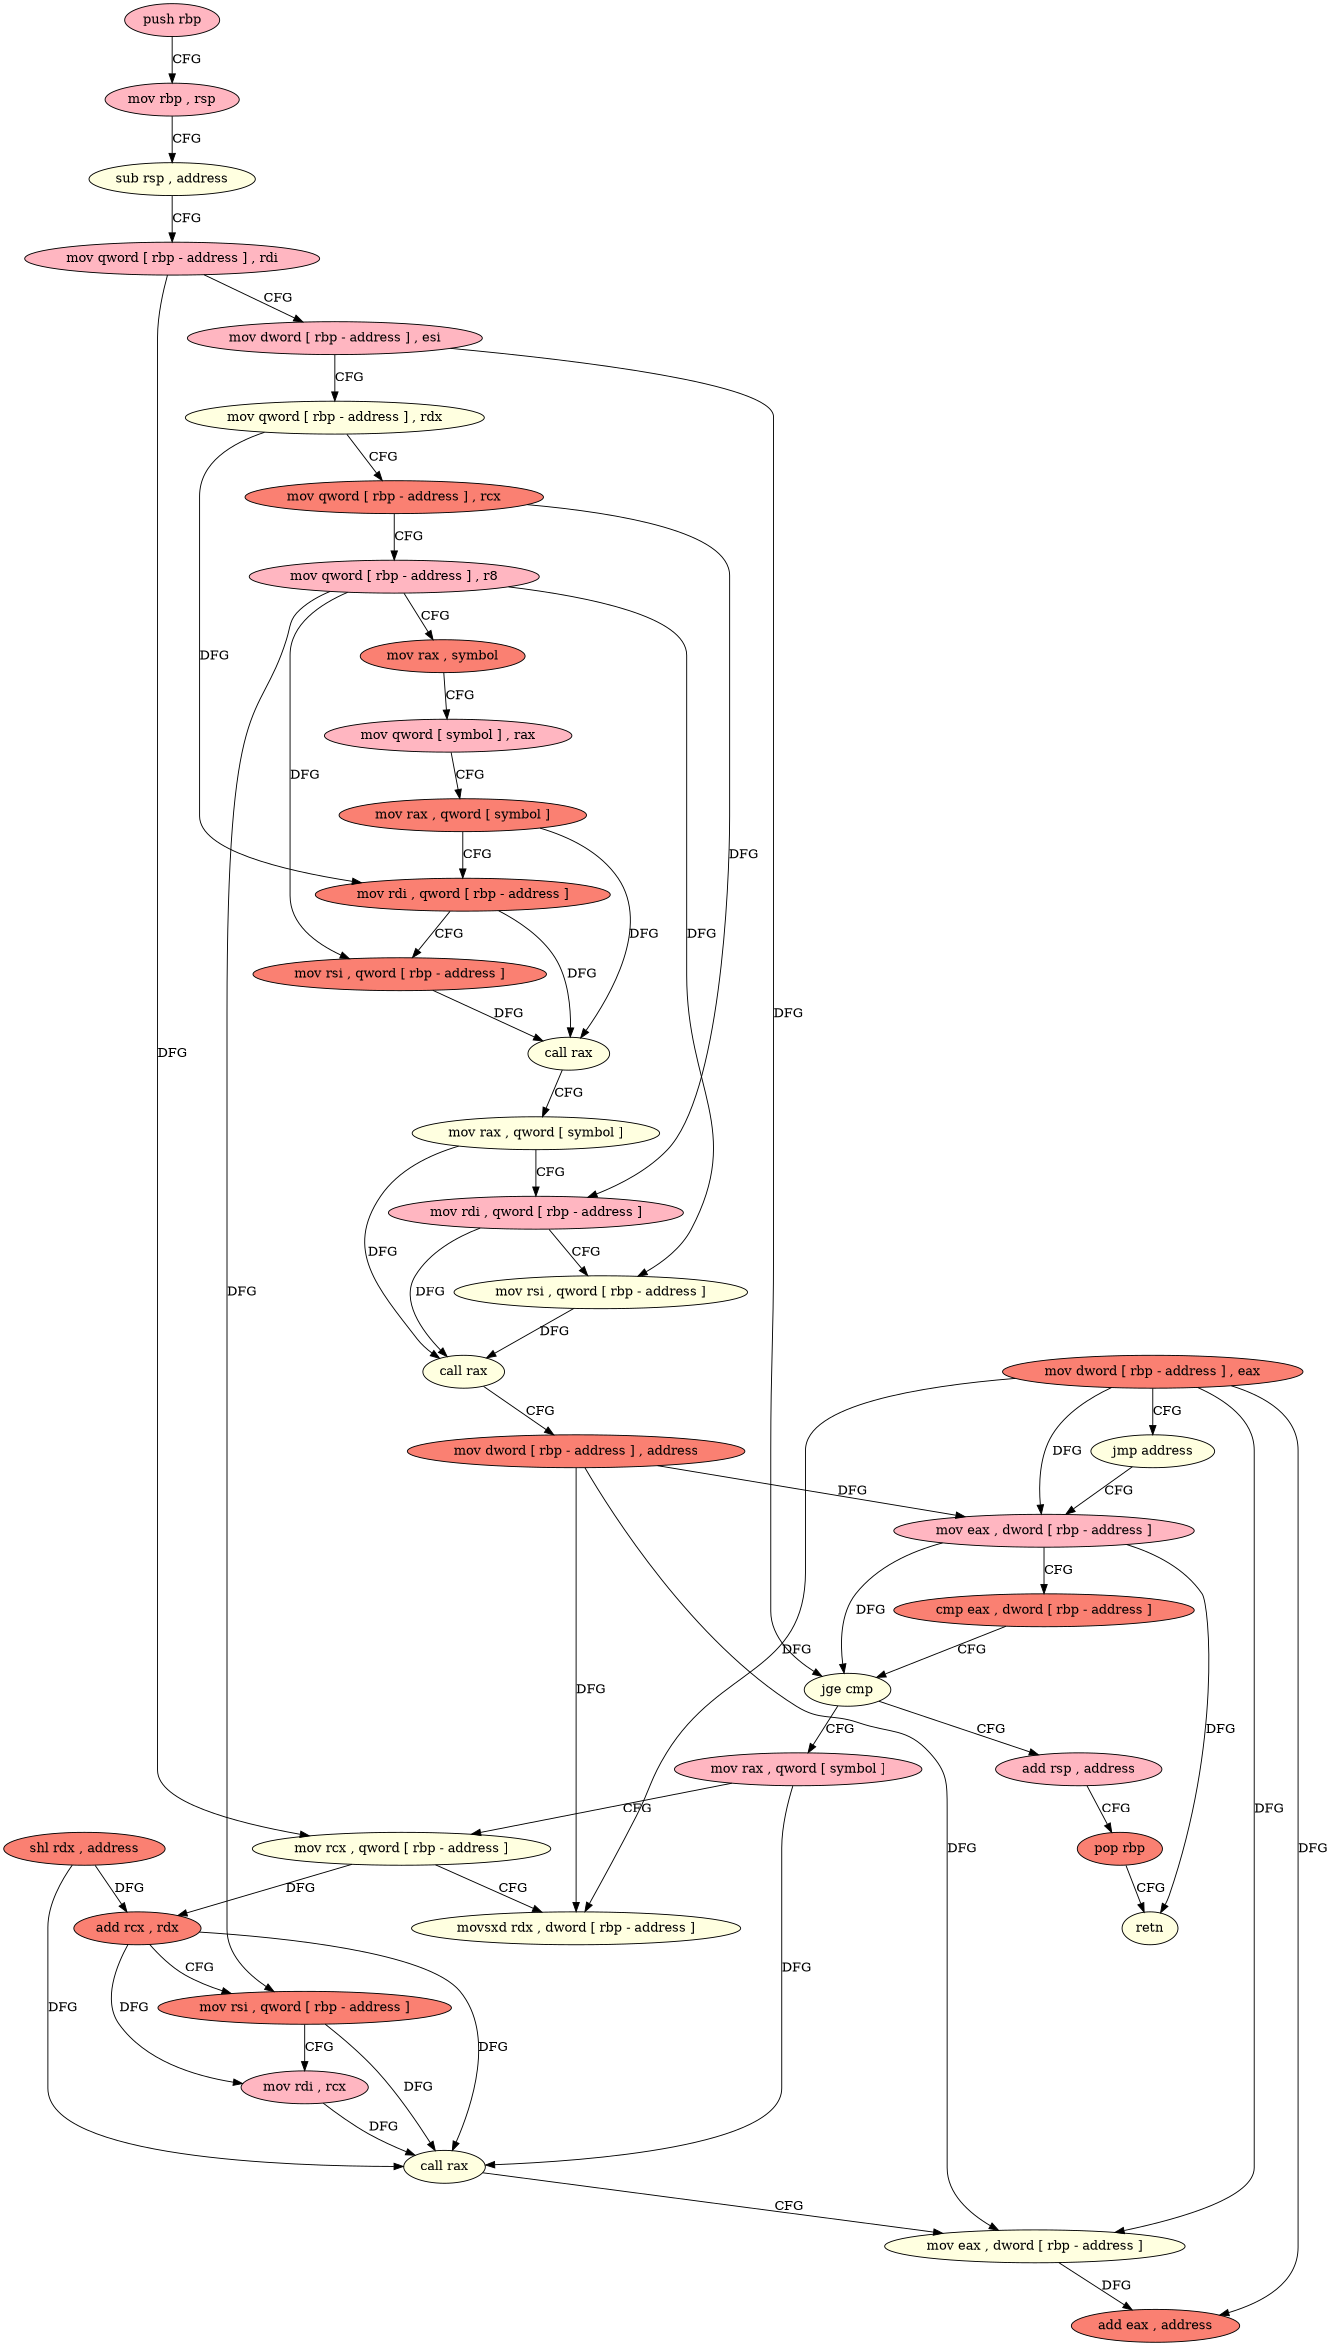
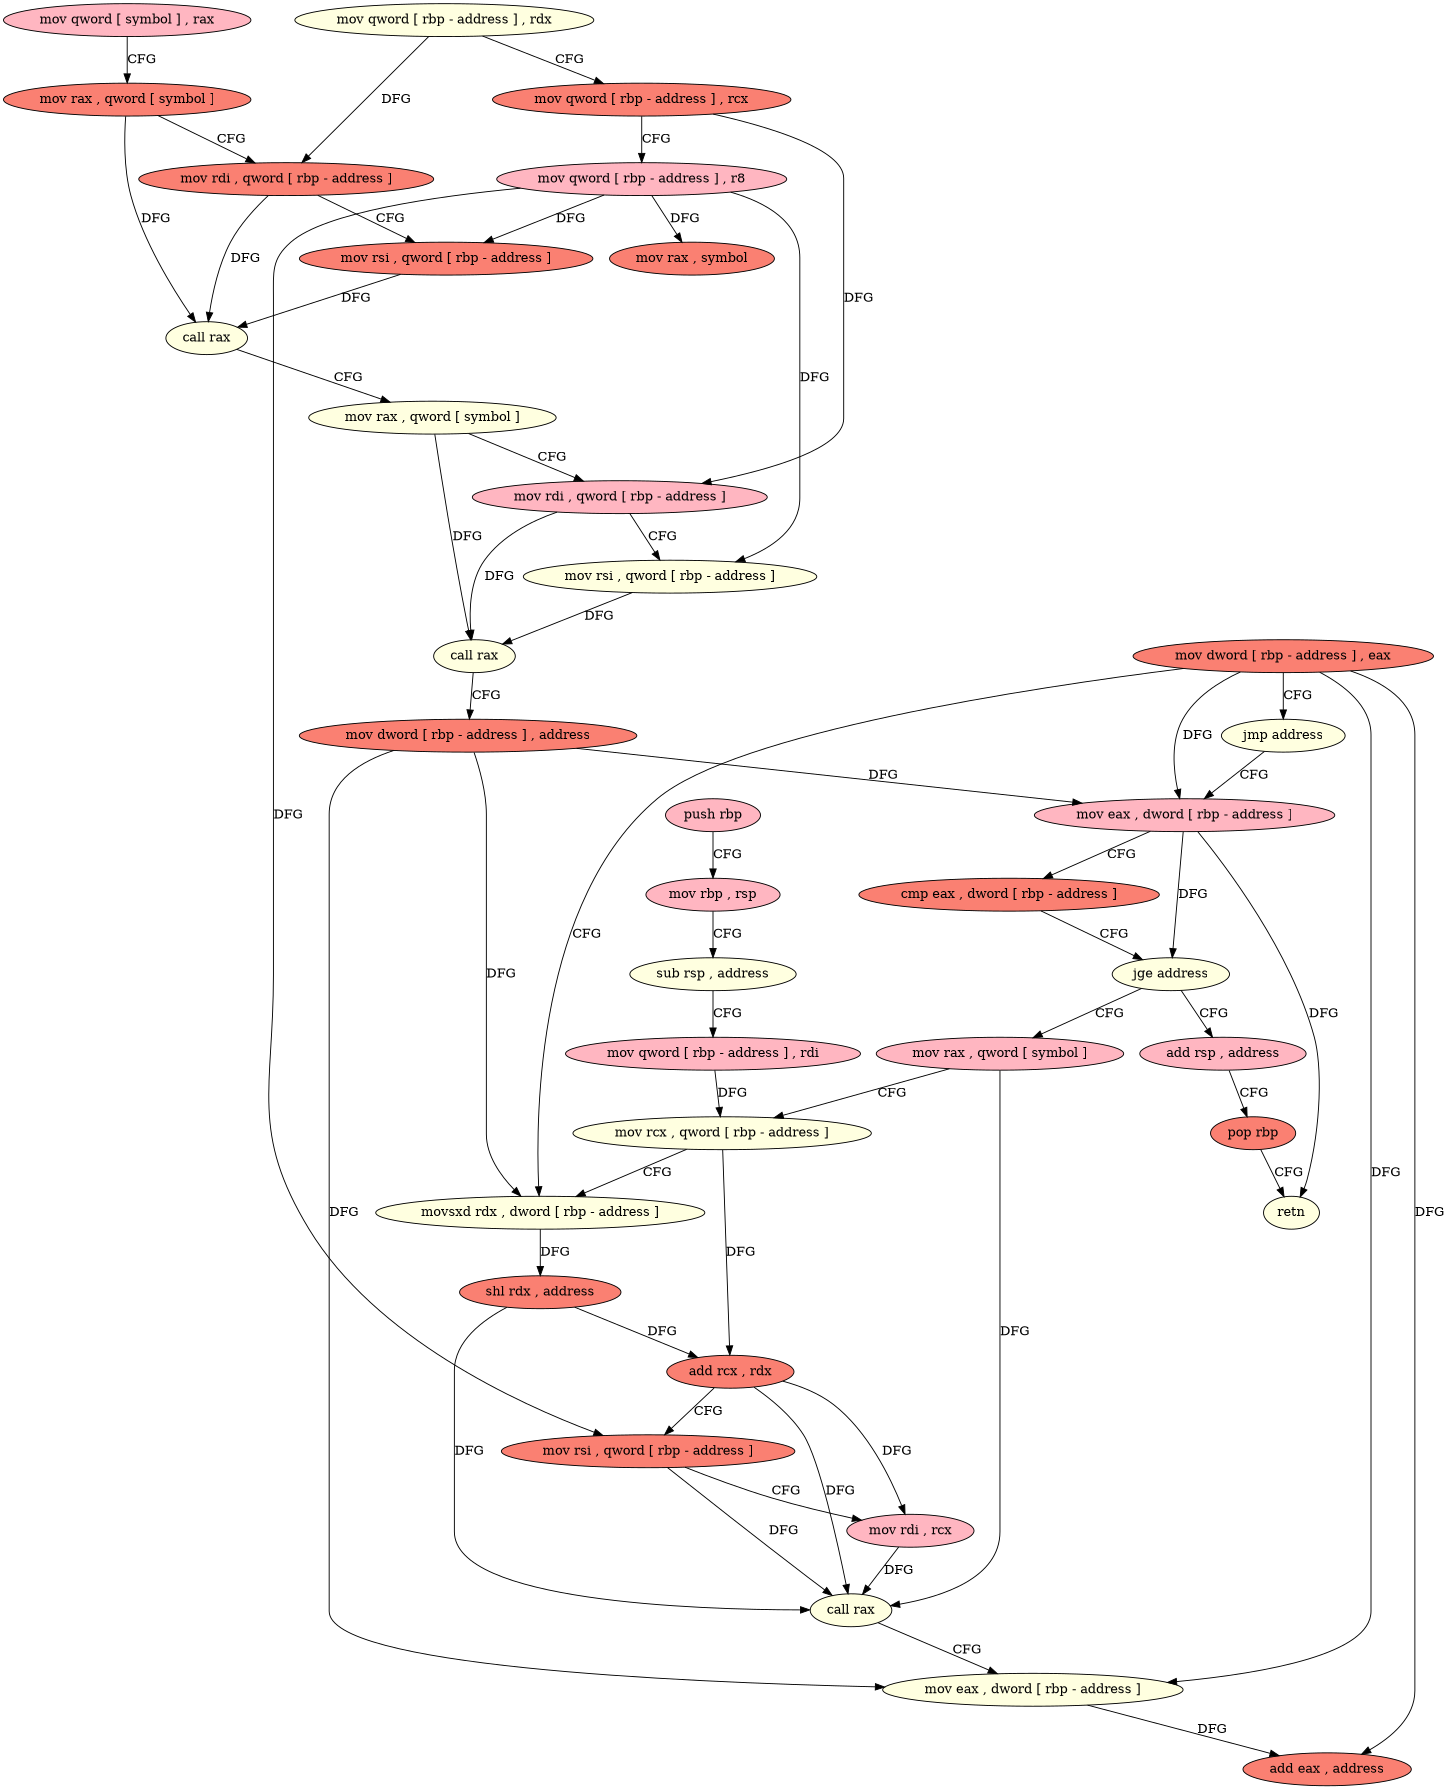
node "mov dword [ rbp - address ] , esi": removed
edge "mov qword [ rbp - address ] , r8" -> "mov rax , symbol": label "CFG" -> "DFG"
edge "mov rax , symbol" -> "mov qword [ symbol ] , rax": removed, label "CFG"
edge "movsxd rdx , dword [ rbp - address ]" -> "shl rdx , address": added, label "DFG"
edge "mov dword [ rbp - address ] , eax" -> "movsxd rdx , dword [ rbp - address ]": label "DFG" -> "CFG"
node "jge cmp": label "jge cmp" -> "jge address"
